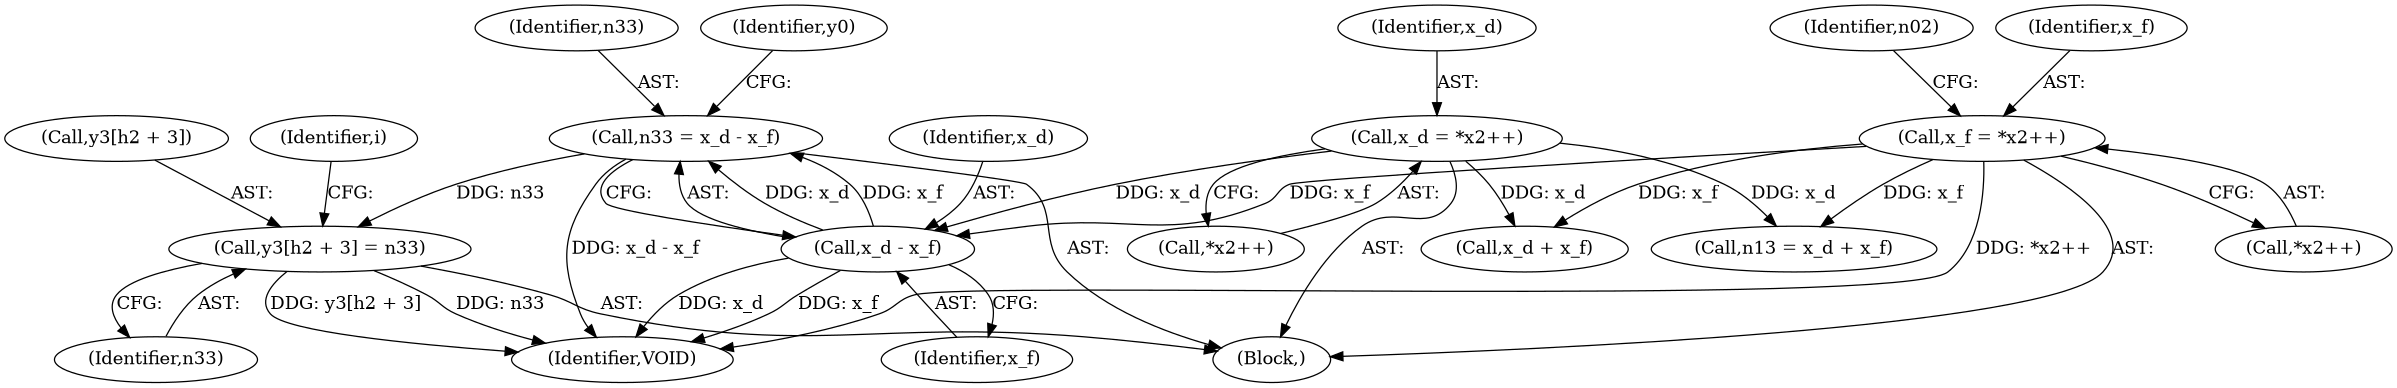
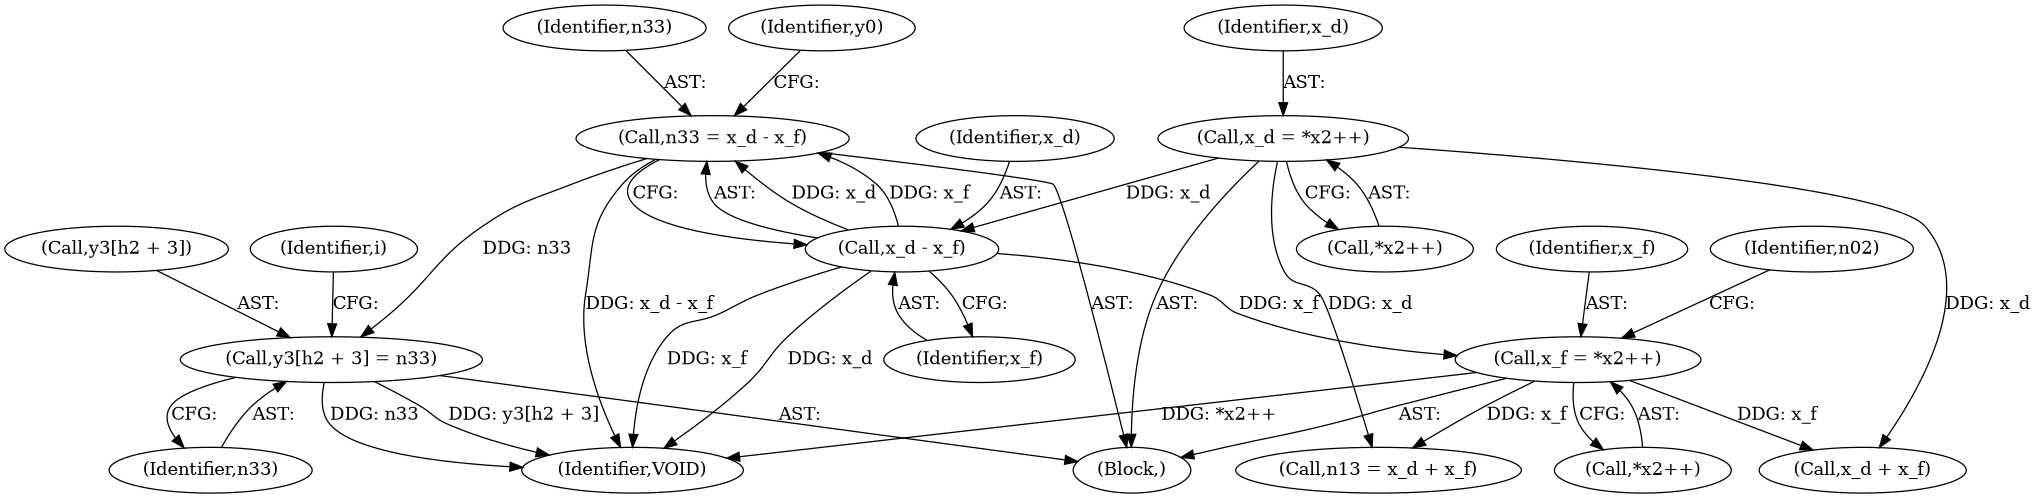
edge "(Call,x_f = *x2++)" -> "(Call,x_d - x_f)": reversed
